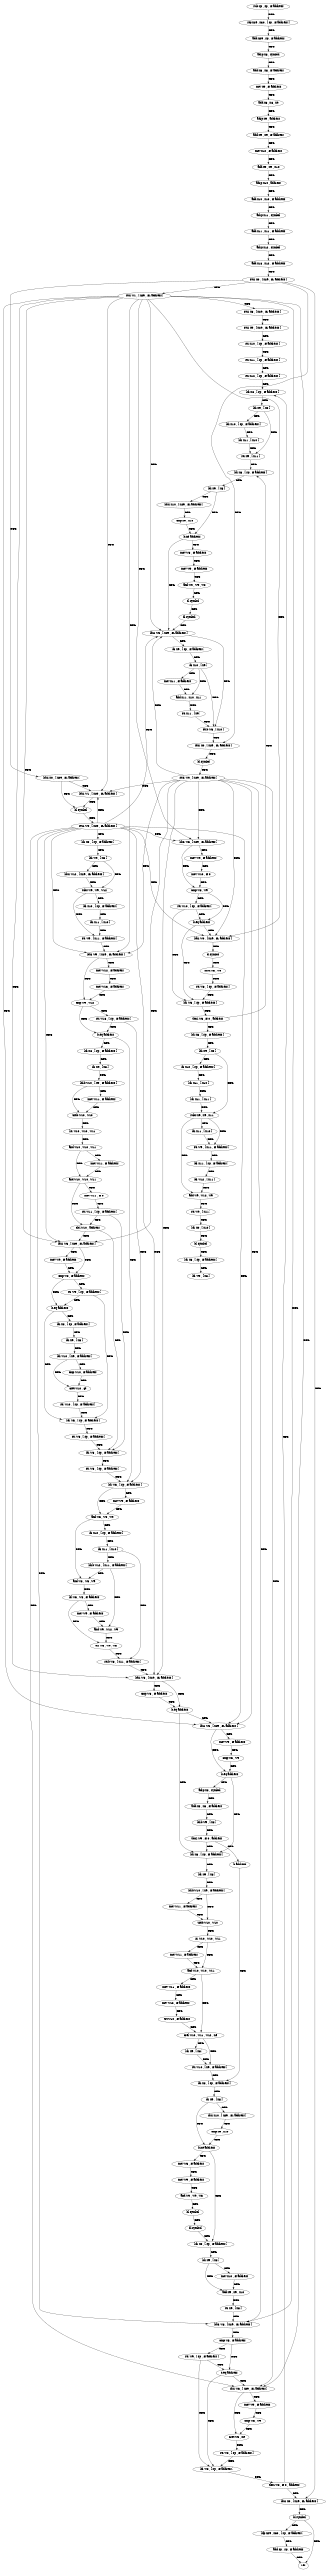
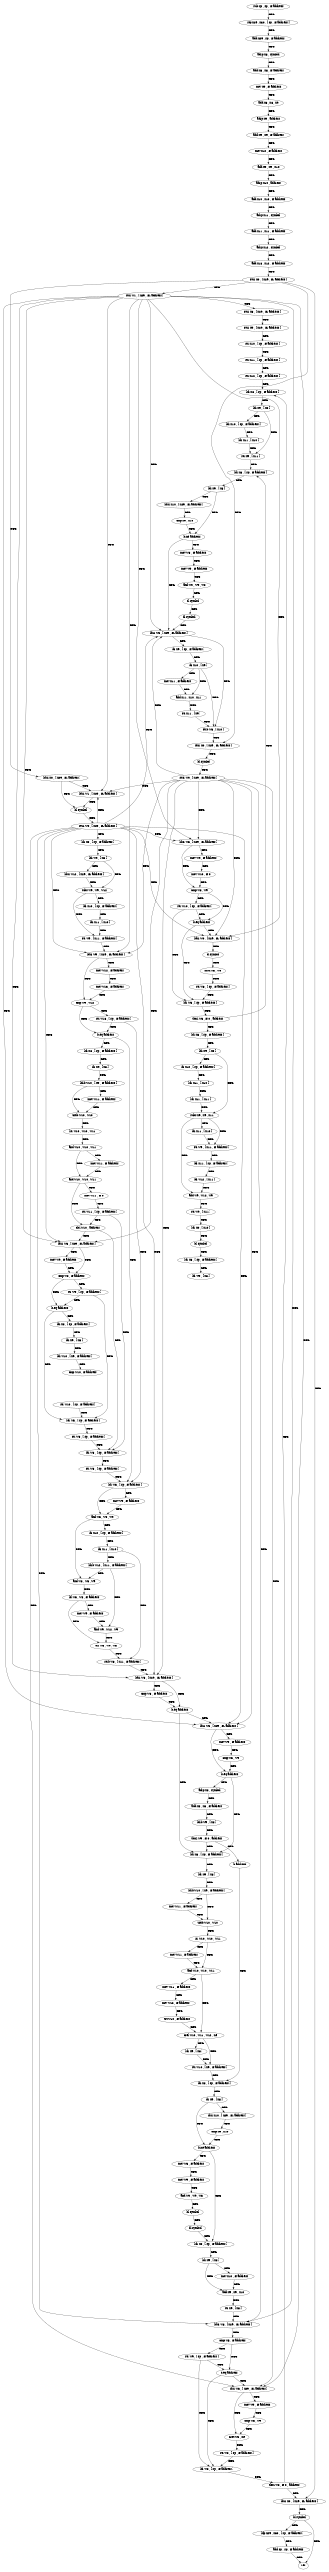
edge "sub sp , sp , # address" -> "stp x29 , x30 , [ sp , # address ]": label "DFG" -> "CFG"
node "cset w10 , gt": removed
